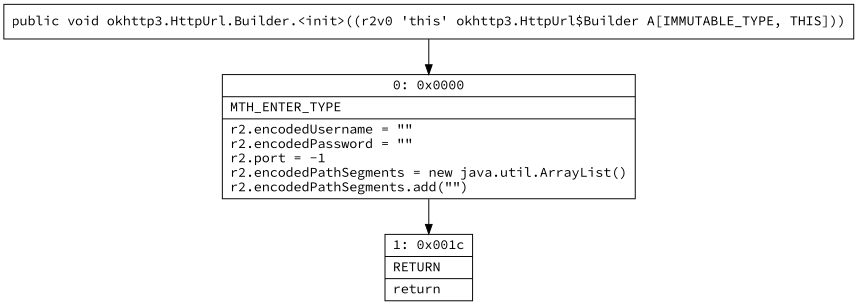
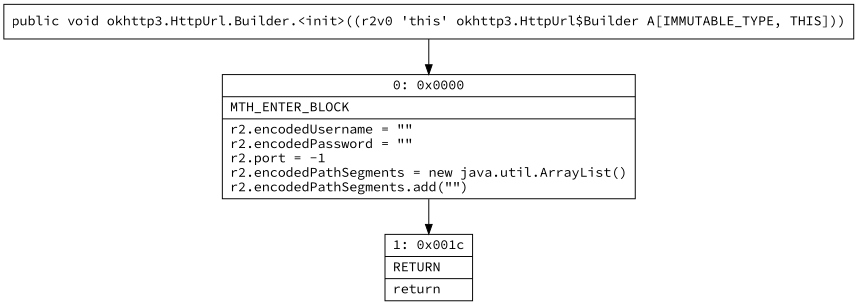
node "0: 0x0000": text "MTH_ENTER_TYPE" -> "MTH_ENTER_BLOCK"
